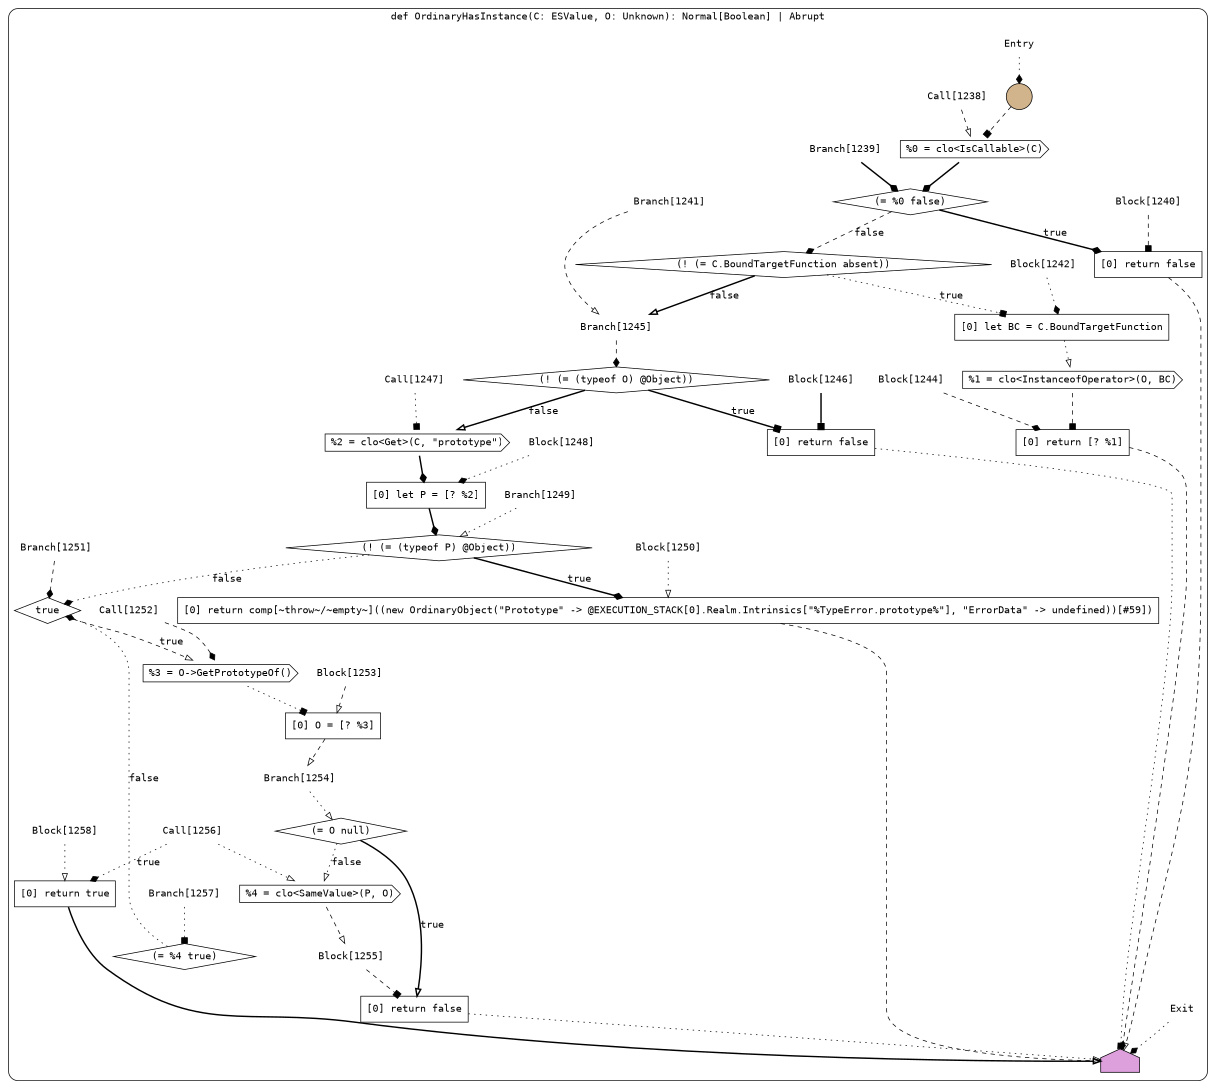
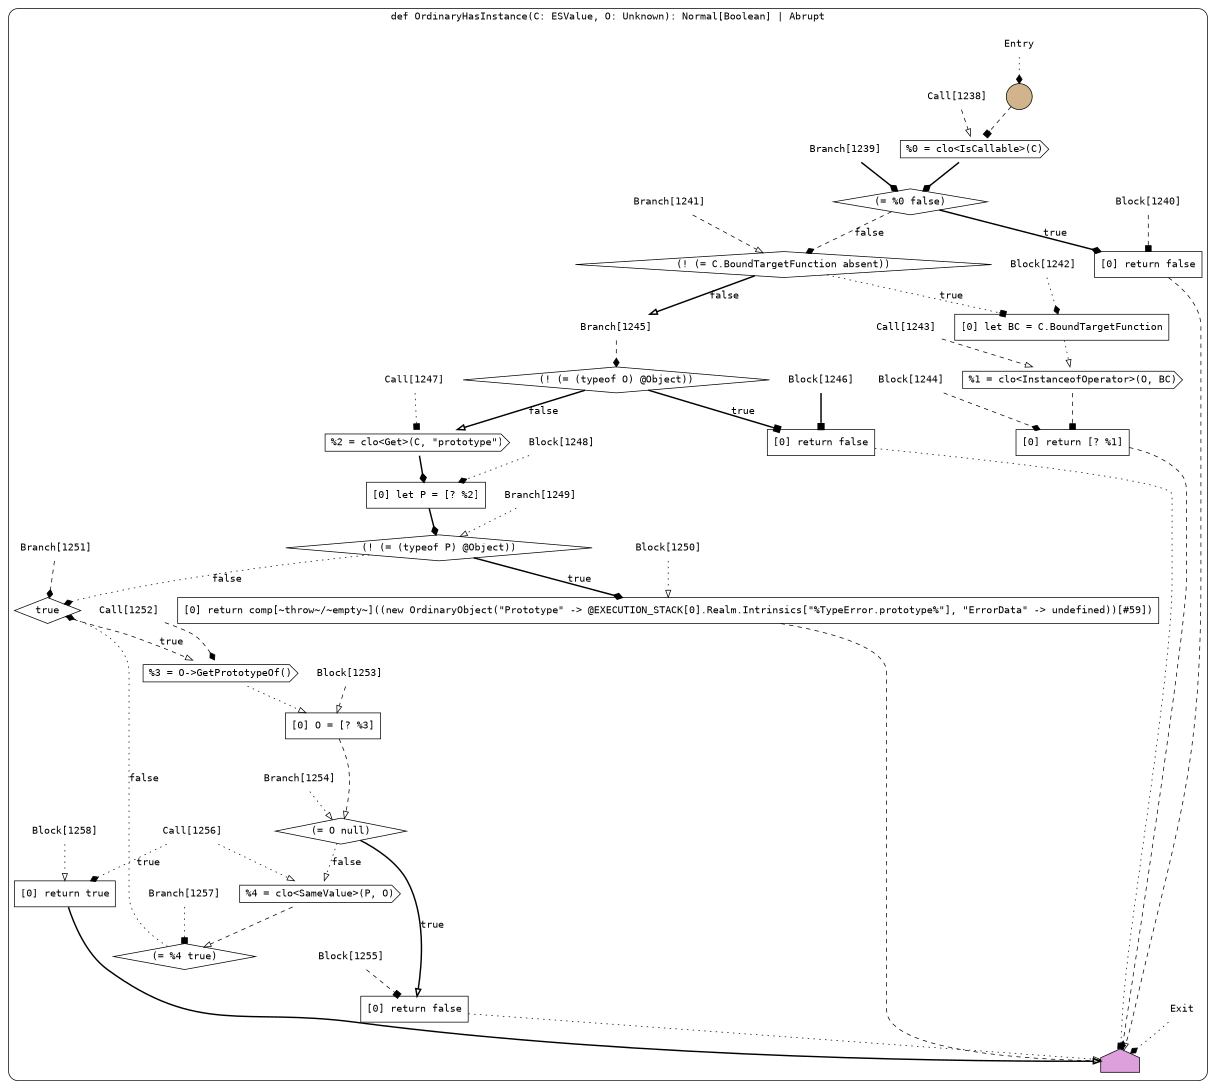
edge "Branch[1241]" -> "Branch[1245]": now "Branch[1241]" -> "(! (= C.BoundTargetFunction absent))"
node "Call[1243]": added
edge "%3 = O->GetPrototypeOf()" -> "[0] O = [? %3]": arrowhead box -> onormal
edge "[0] O = [? %3]" -> "Branch[1254]": now "[0] O = [? %3]" -> "(= O null)"
edge "%4 = clo<SameValue>(P, O)" -> "Block[1255]": now "%4 = clo<SameValue>(P, O)" -> "(= %4 true)"
